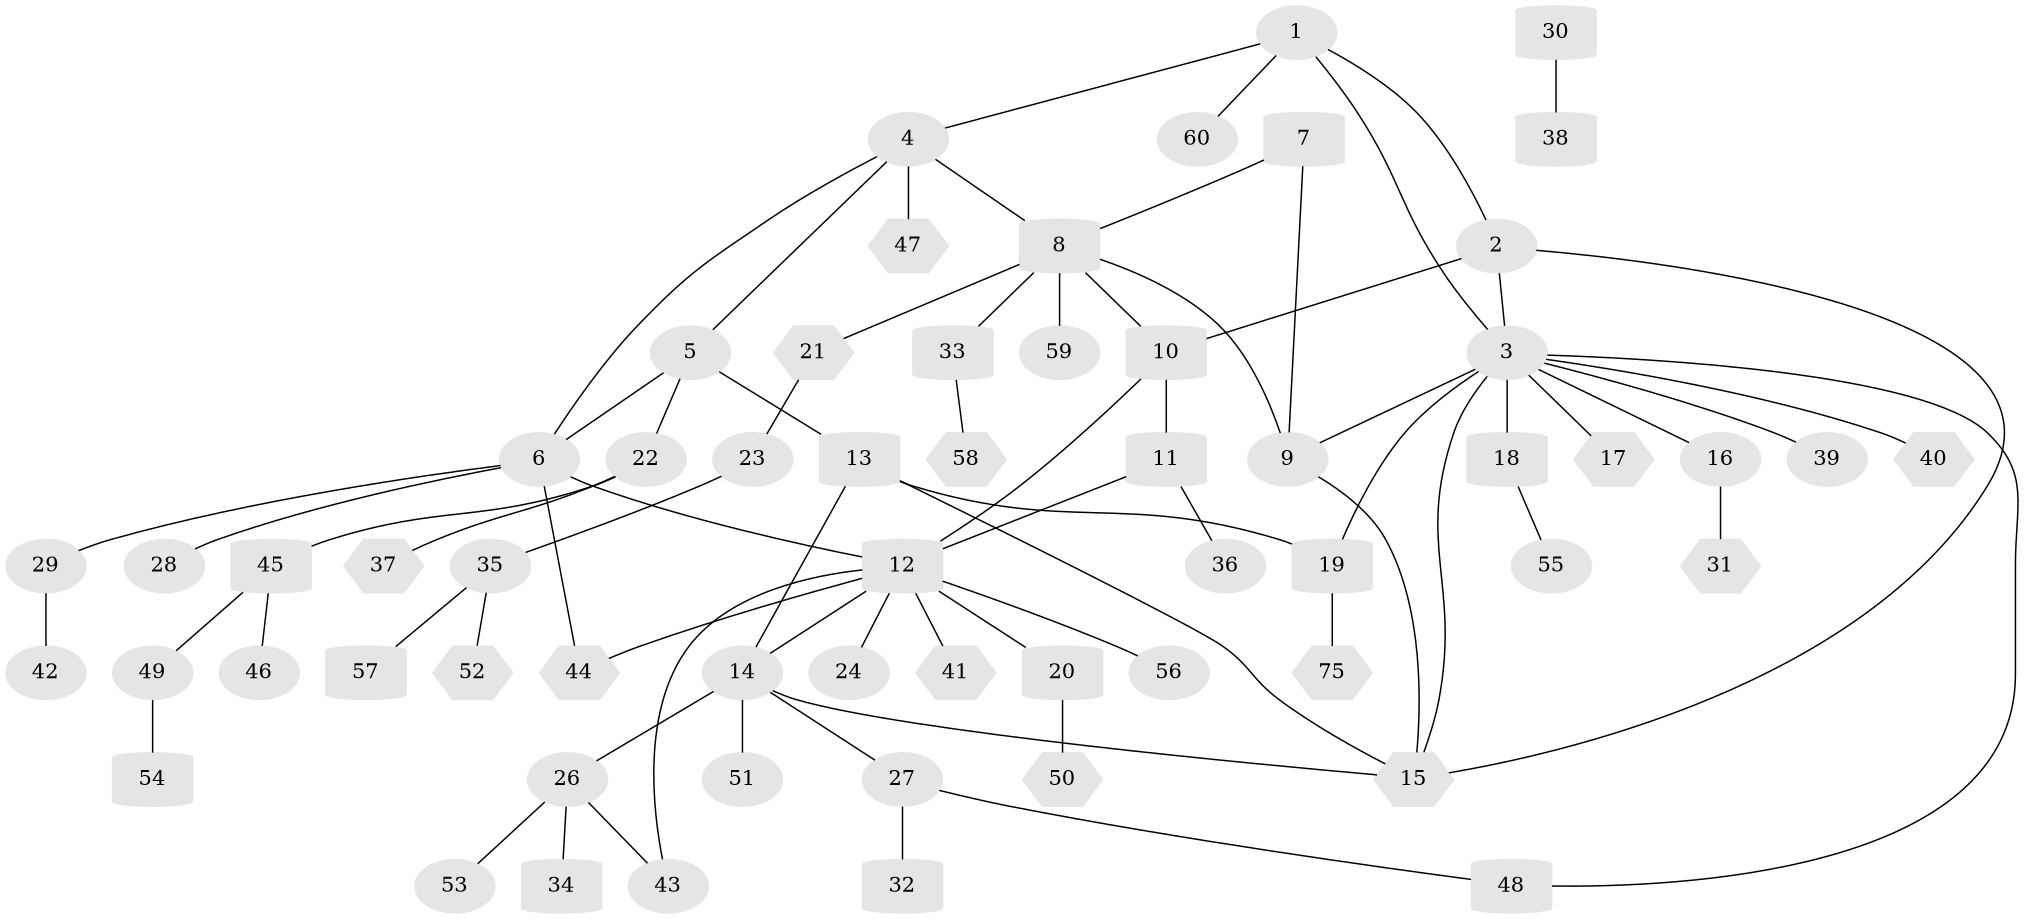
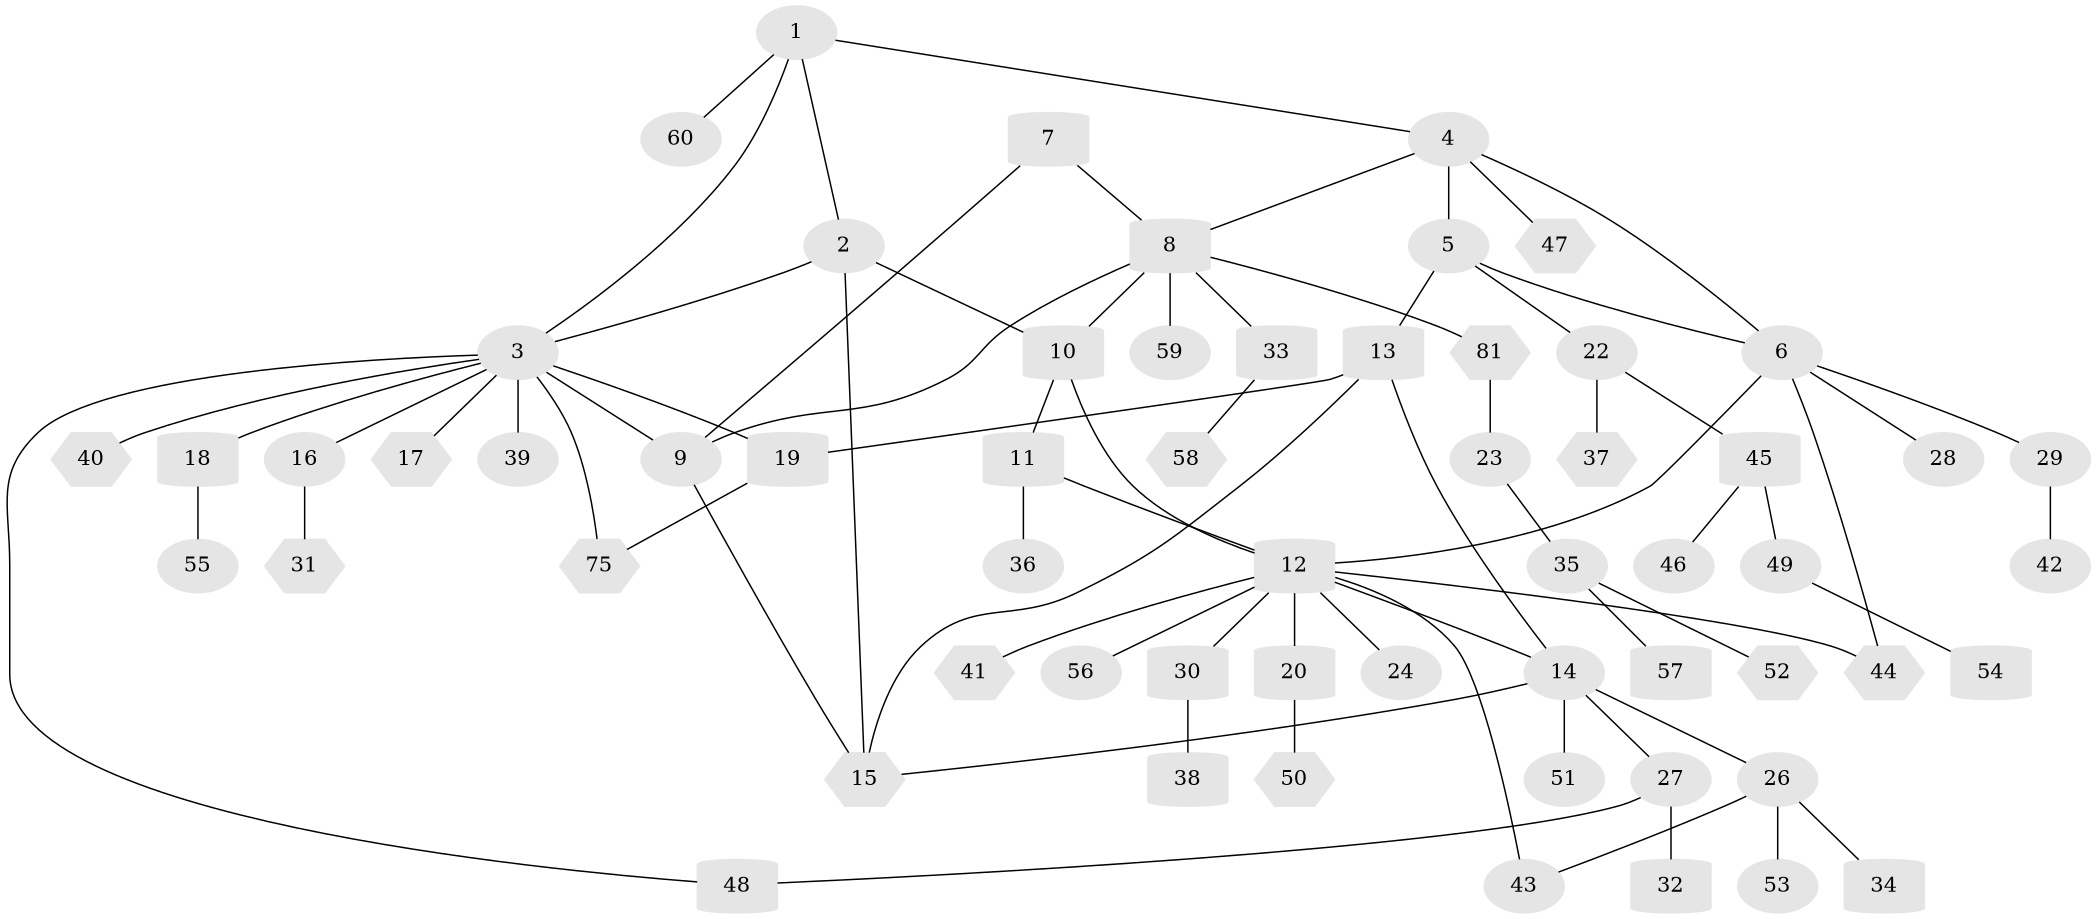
node "21": label "21" -> "81"
edge "3" -- "15": now "3" -- "75"
edge "12" -- "30": added
